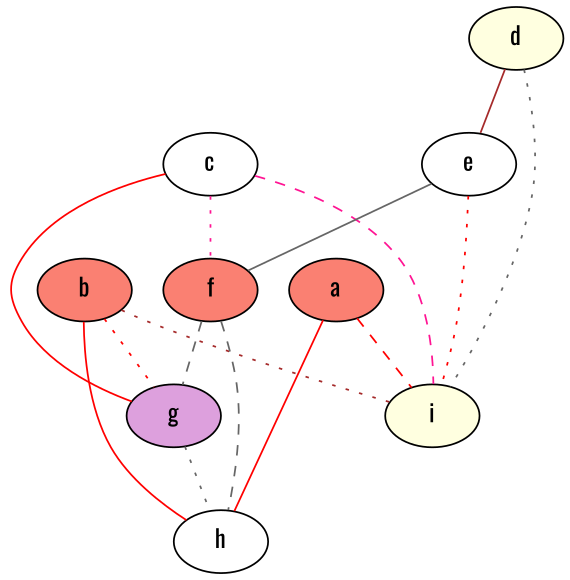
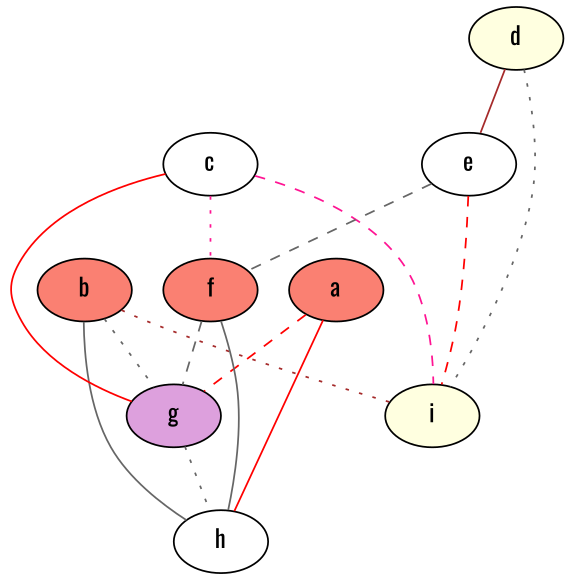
edge "e" -- "f": style solid -> dashed
edge "e" -- "i": style dotted -> dashed
edge "b" -- "g": color red -> gray40
edge "a" -- "i": now "a" -- "g"
edge "f" -- "h": style dashed -> solid
edge "b" -- "h": color red -> gray40
